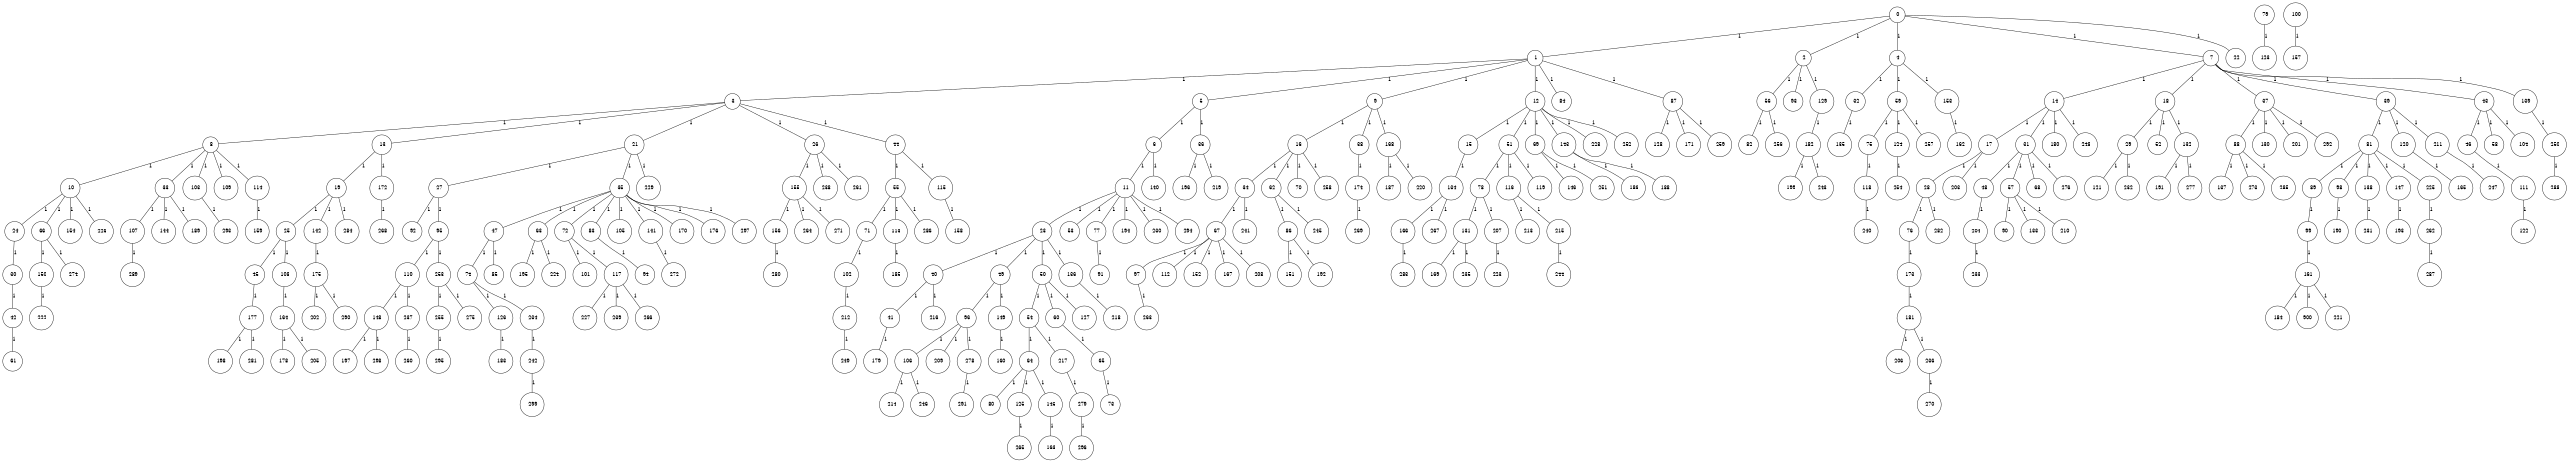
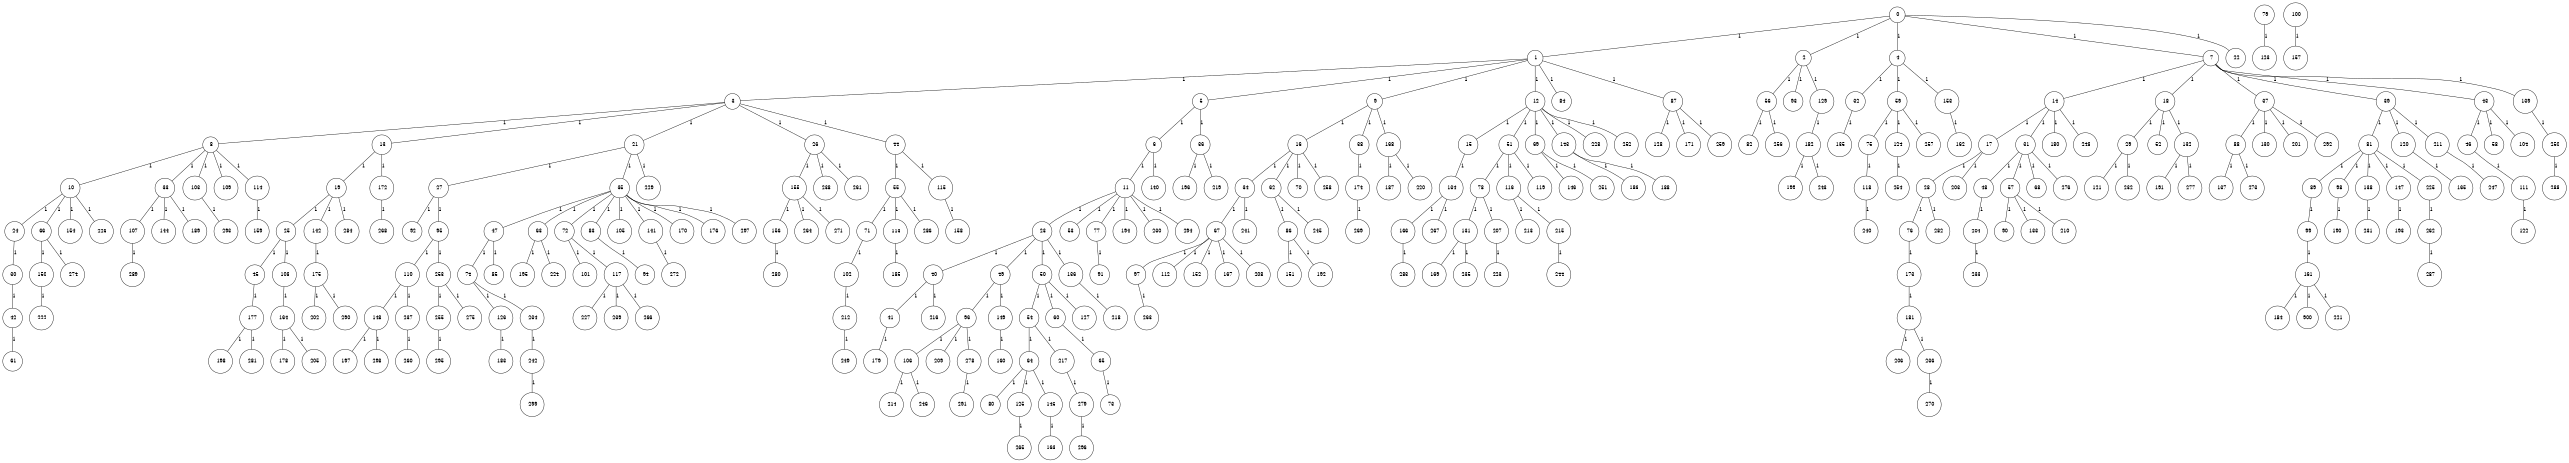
node "285": removed
